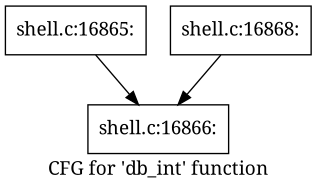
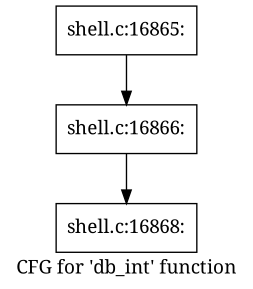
edge "shell.c:16868:" -> "shell.c:16866:": reversed
